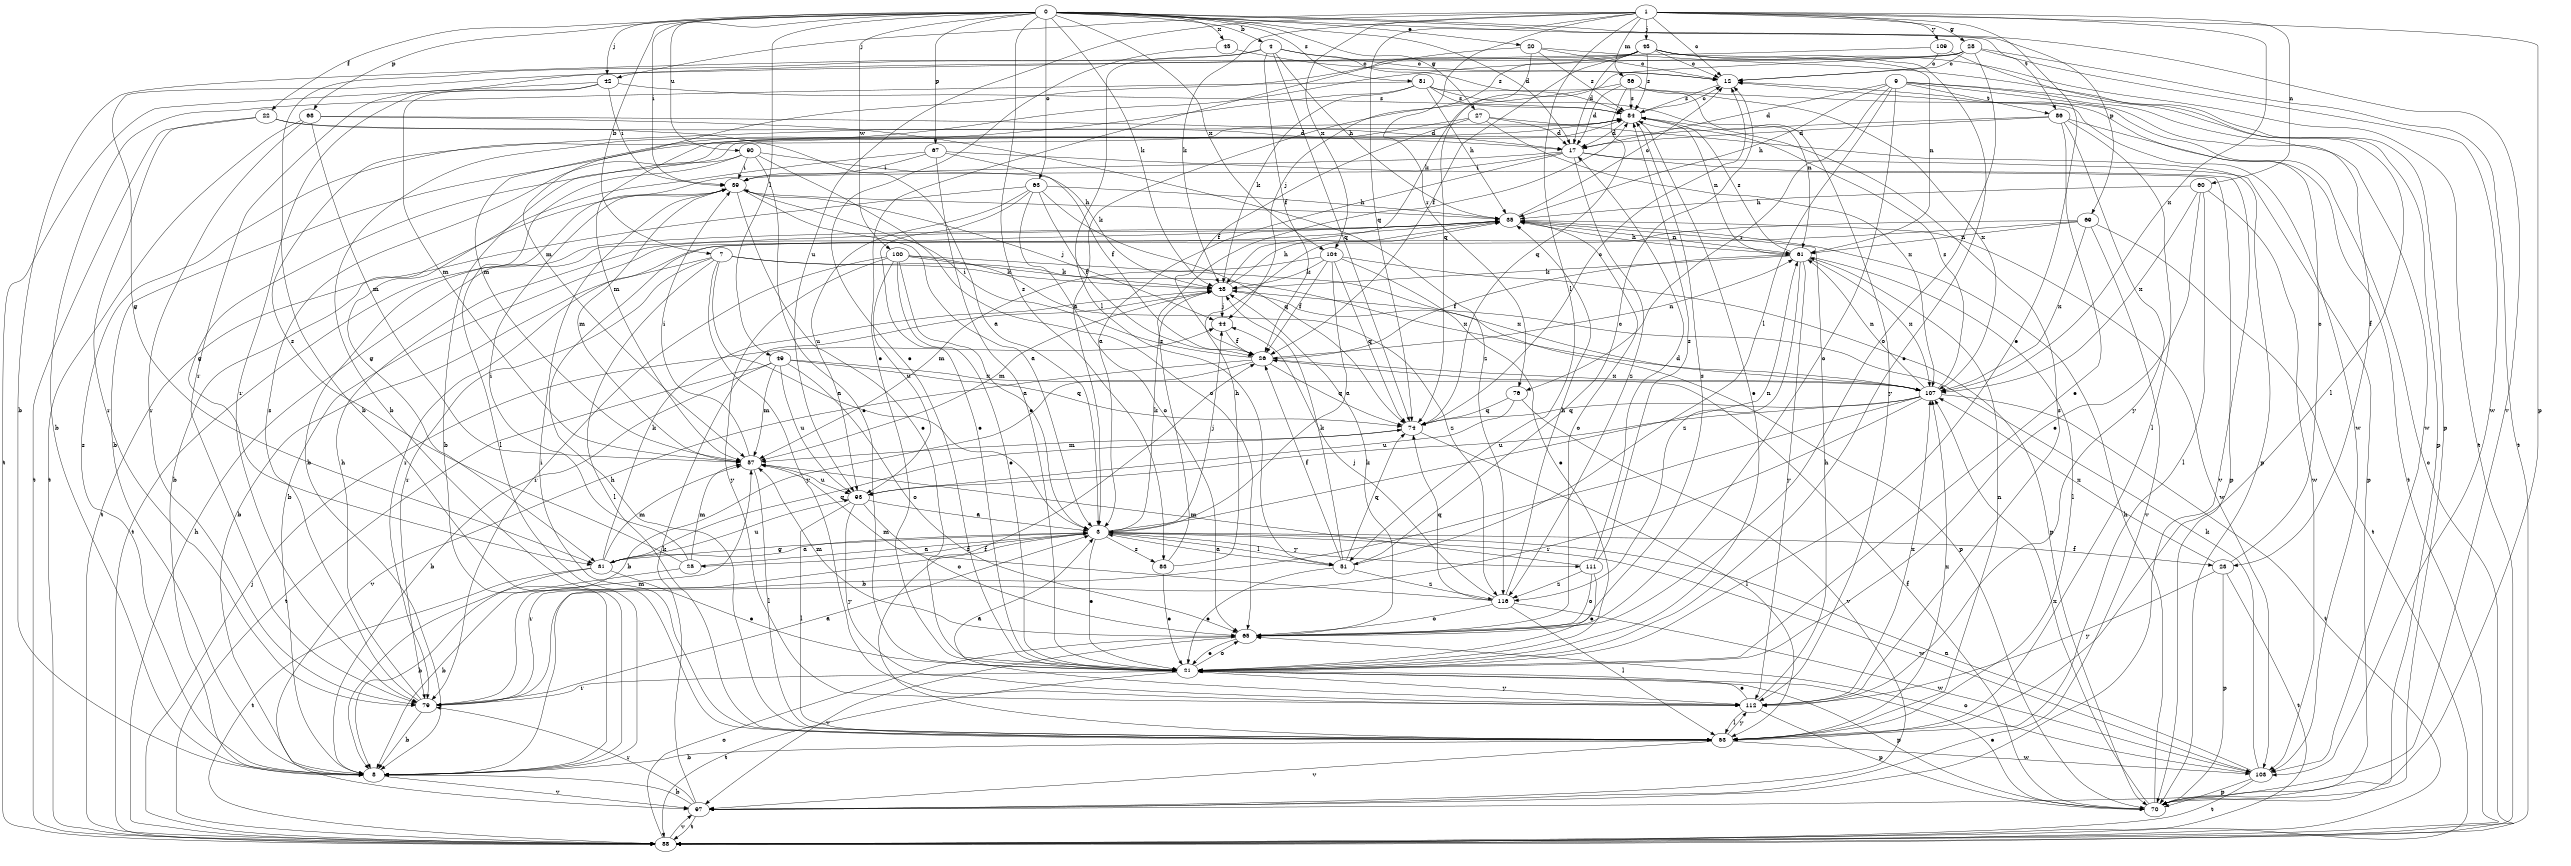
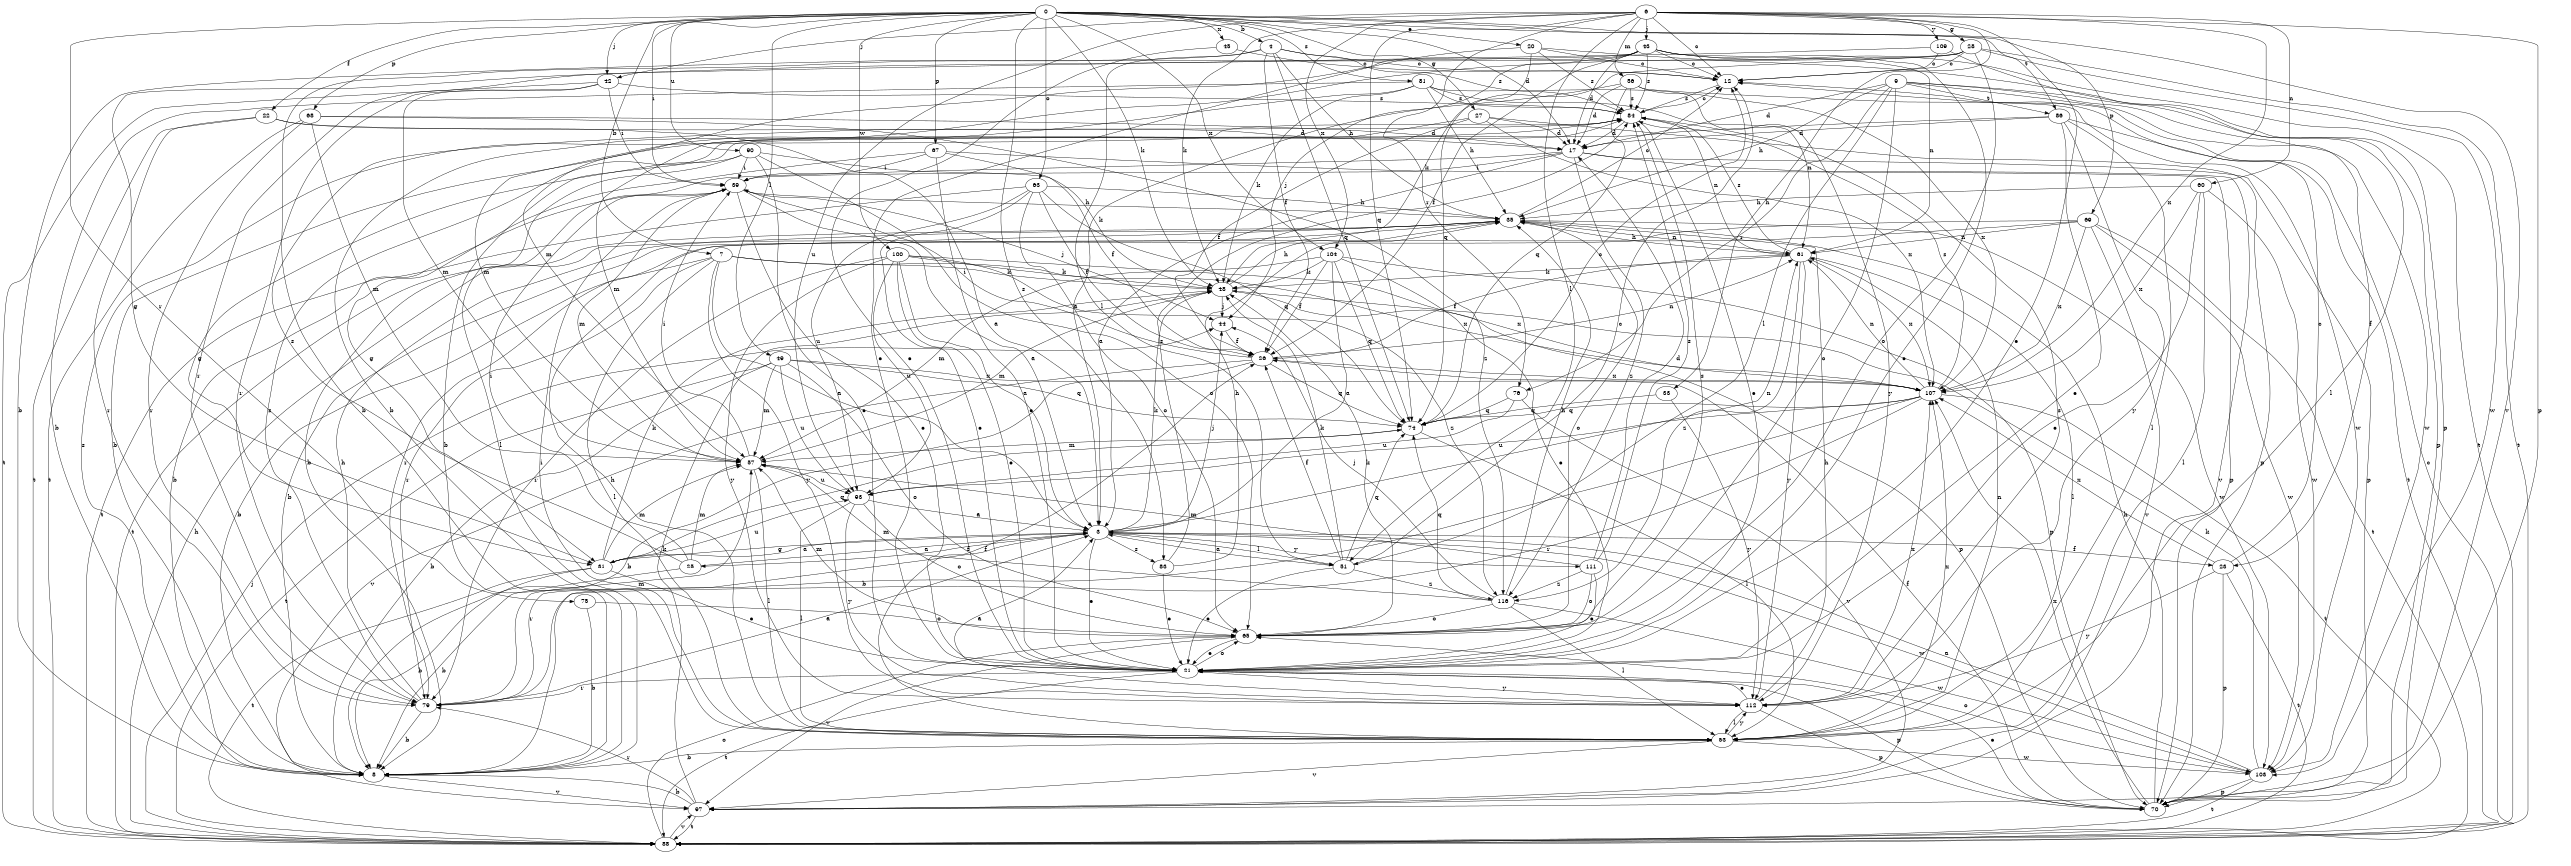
node "1": label "1" -> "6"
node "33": added
edge "69" -> "103": added, label "w"
node "75": added
